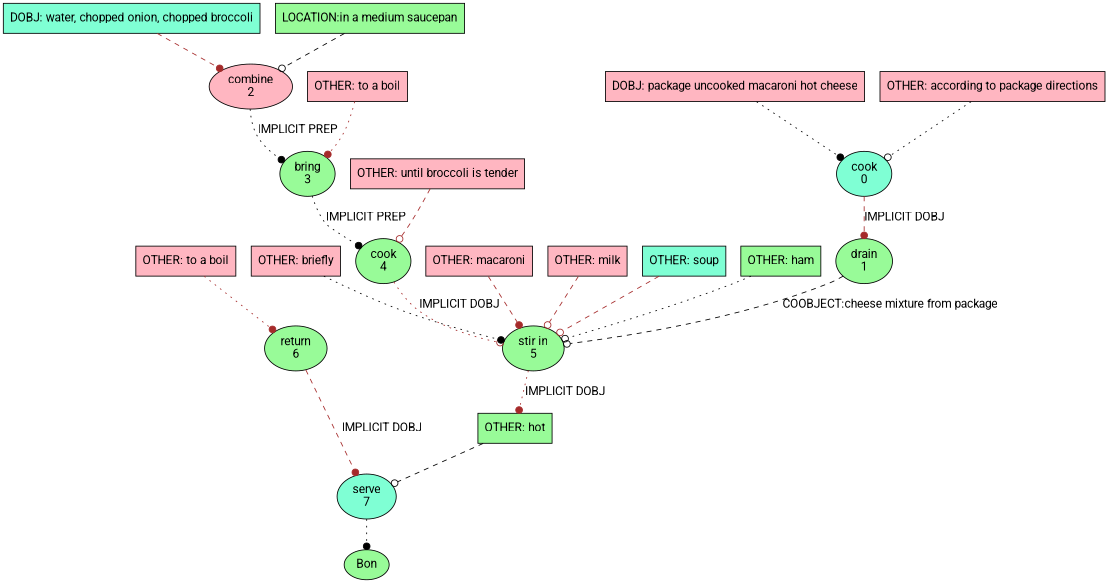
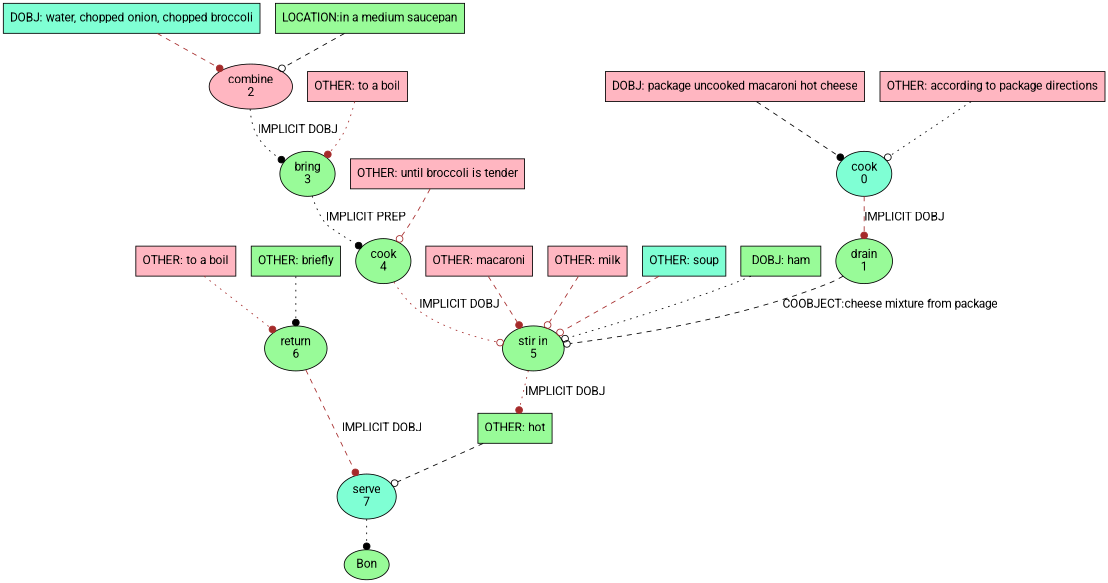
edge "DOBJ: package uncooked macaroni hot cheese" -> "cook 0": style dotted -> dashed
edge "combine 2" -> "bring 3": label "IMPLICIT PREP" -> "IMPLICIT DOBJ"
node "OTHER: briefly": fillcolor lightpink -> palegreen
node "OTHER: ham": label "OTHER: ham" -> "DOBJ: ham"
edge "OTHER: briefly" -> "stir in 5": now "OTHER: briefly" -> "return 6"
